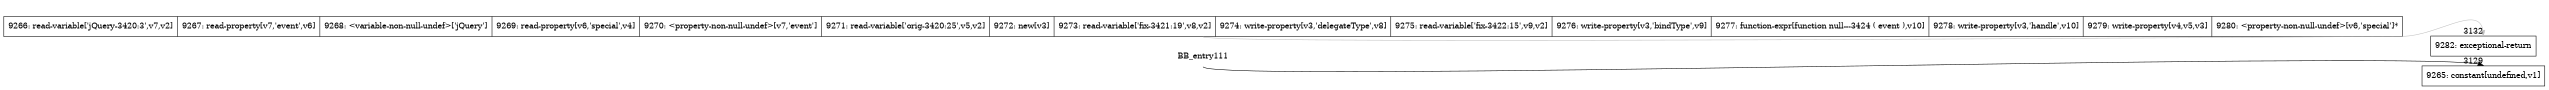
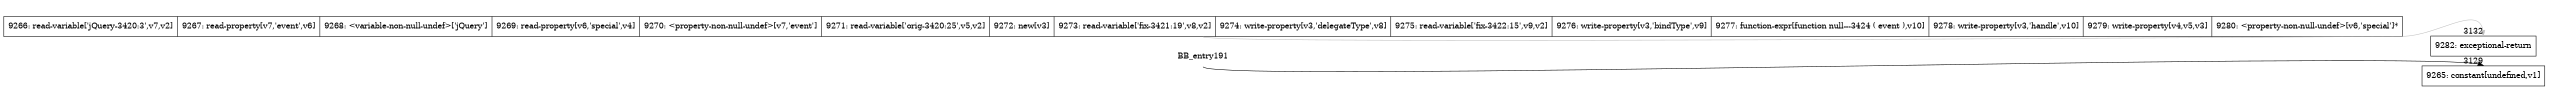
node "BB_entry111": label "BB_entry111" -> "BB_entry191"
